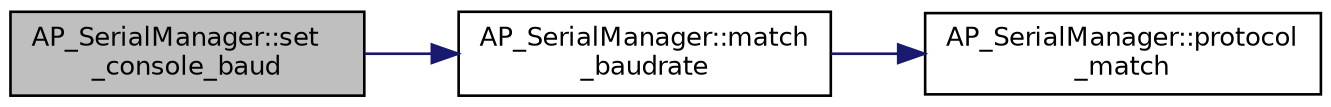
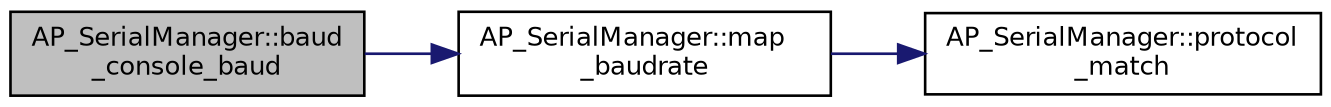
node "AP_SerialManager::set _console_baud": label "AP_SerialManager::set _console_baud" -> "AP_SerialManager::baud _console_baud"
node "AP_SerialManager::match _baudrate": label "AP_SerialManager::match _baudrate" -> "AP_SerialManager::map _baudrate"
